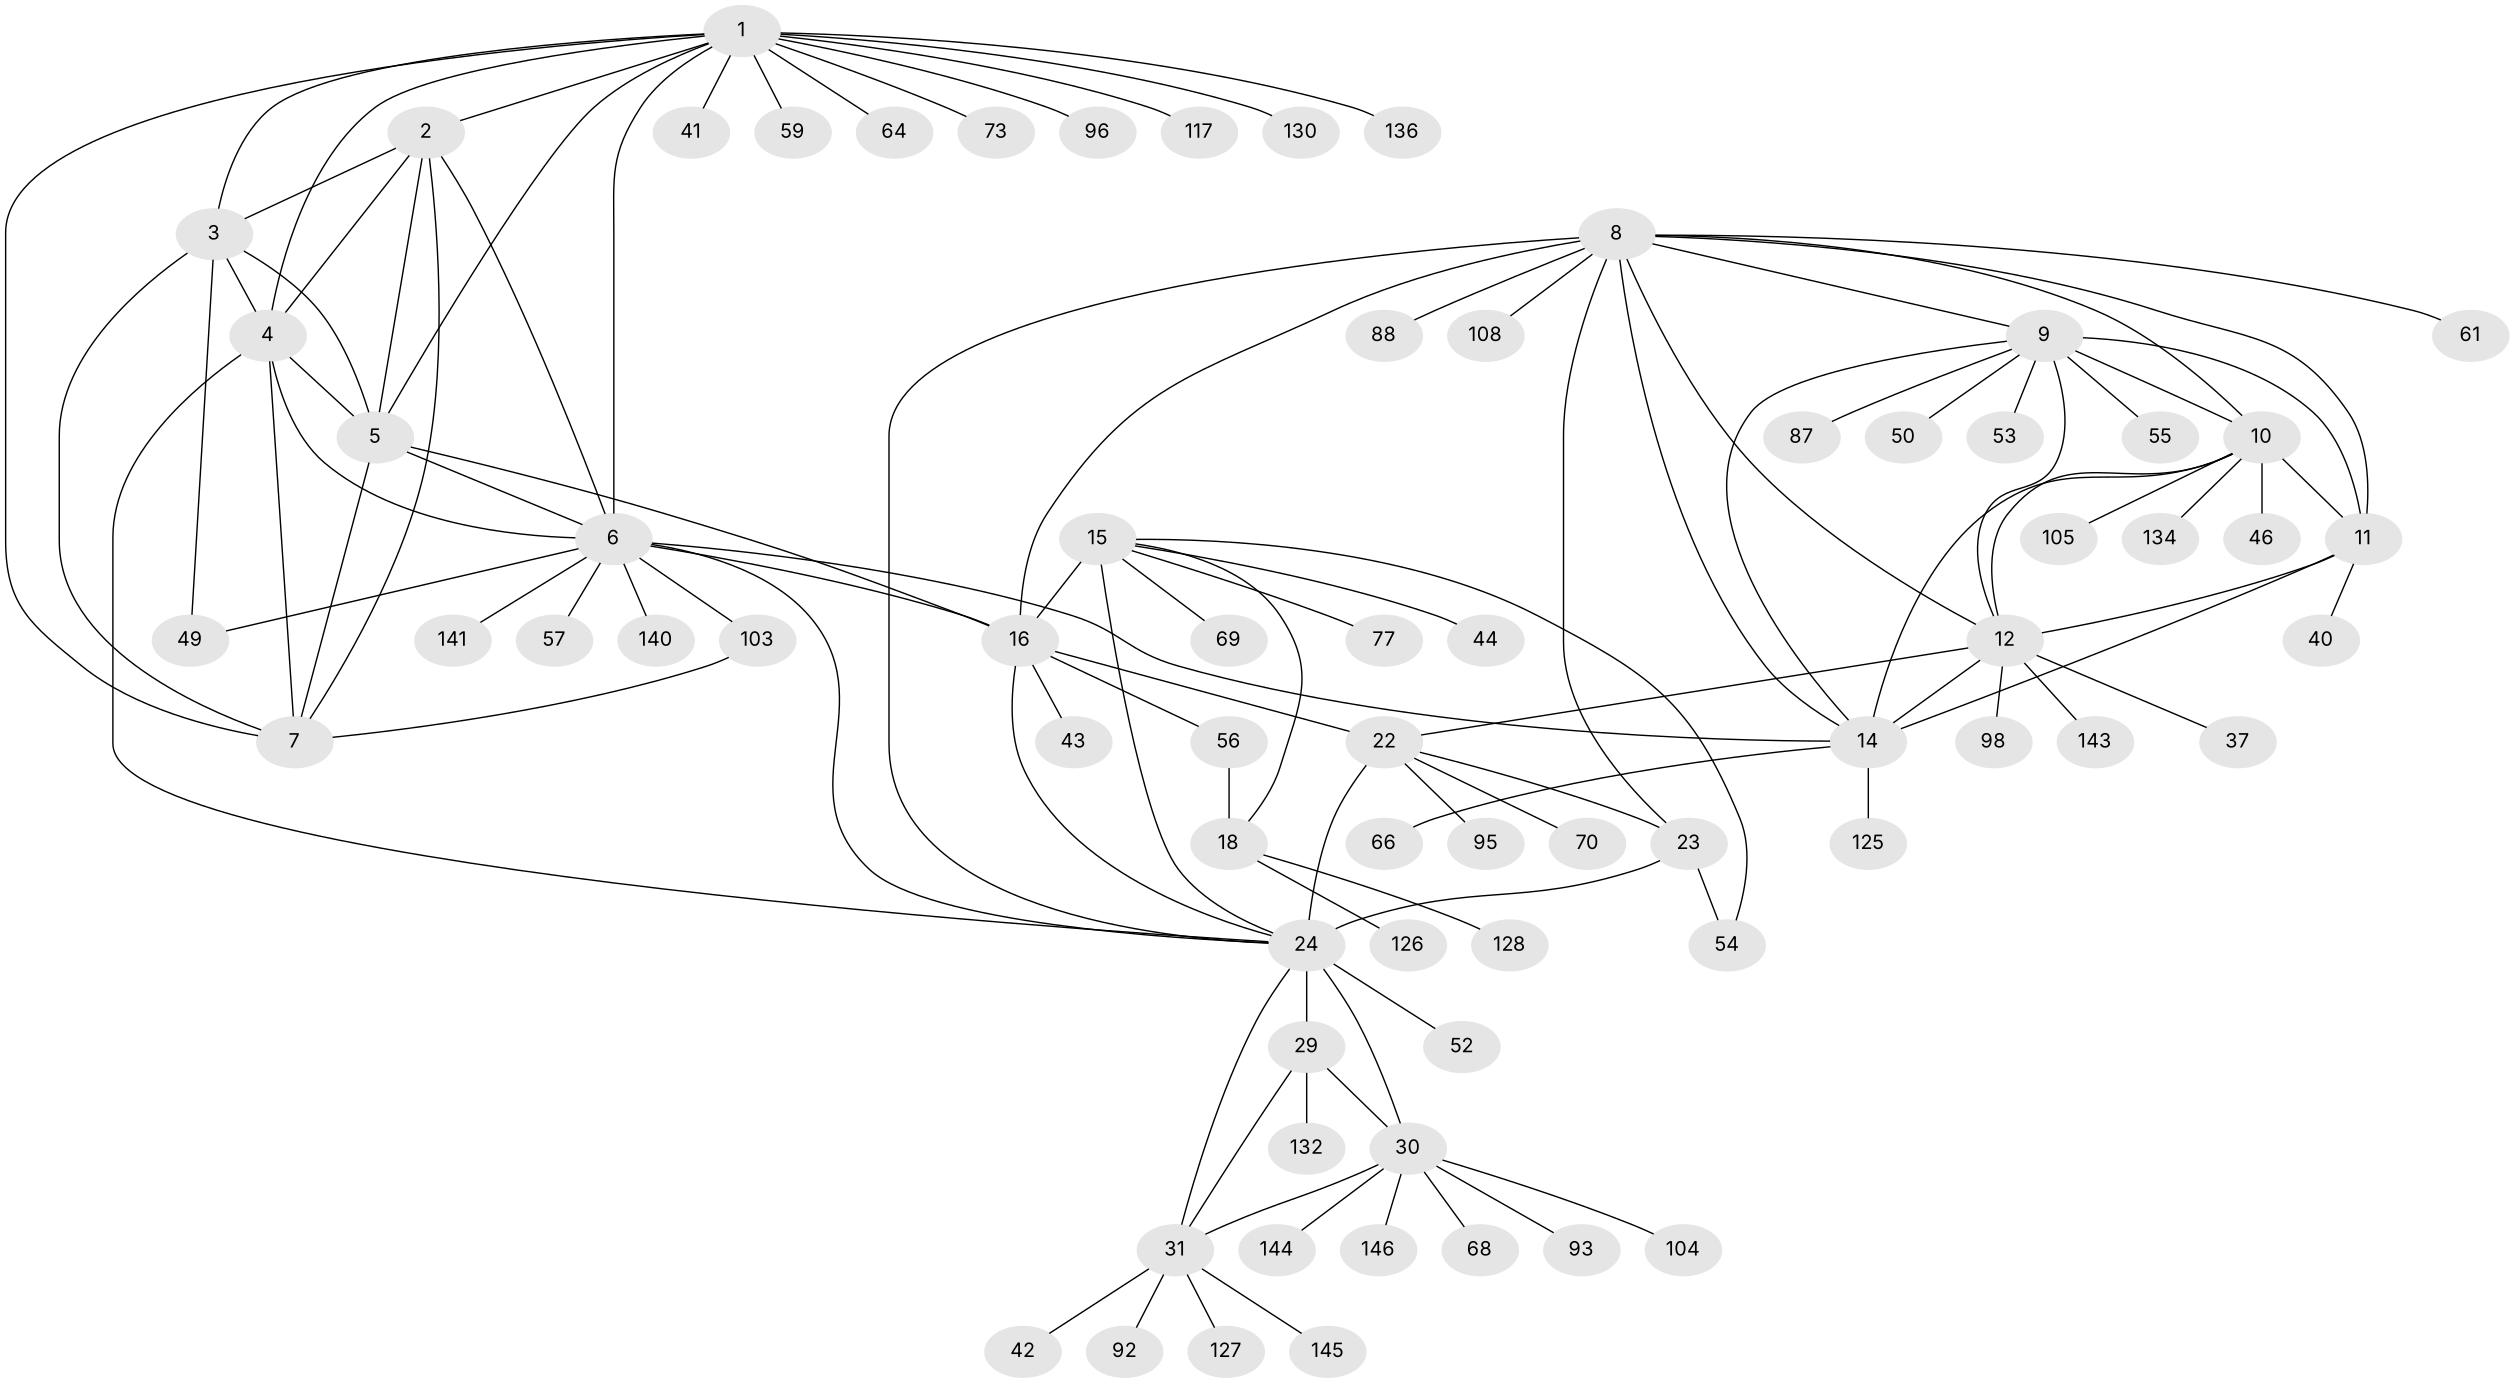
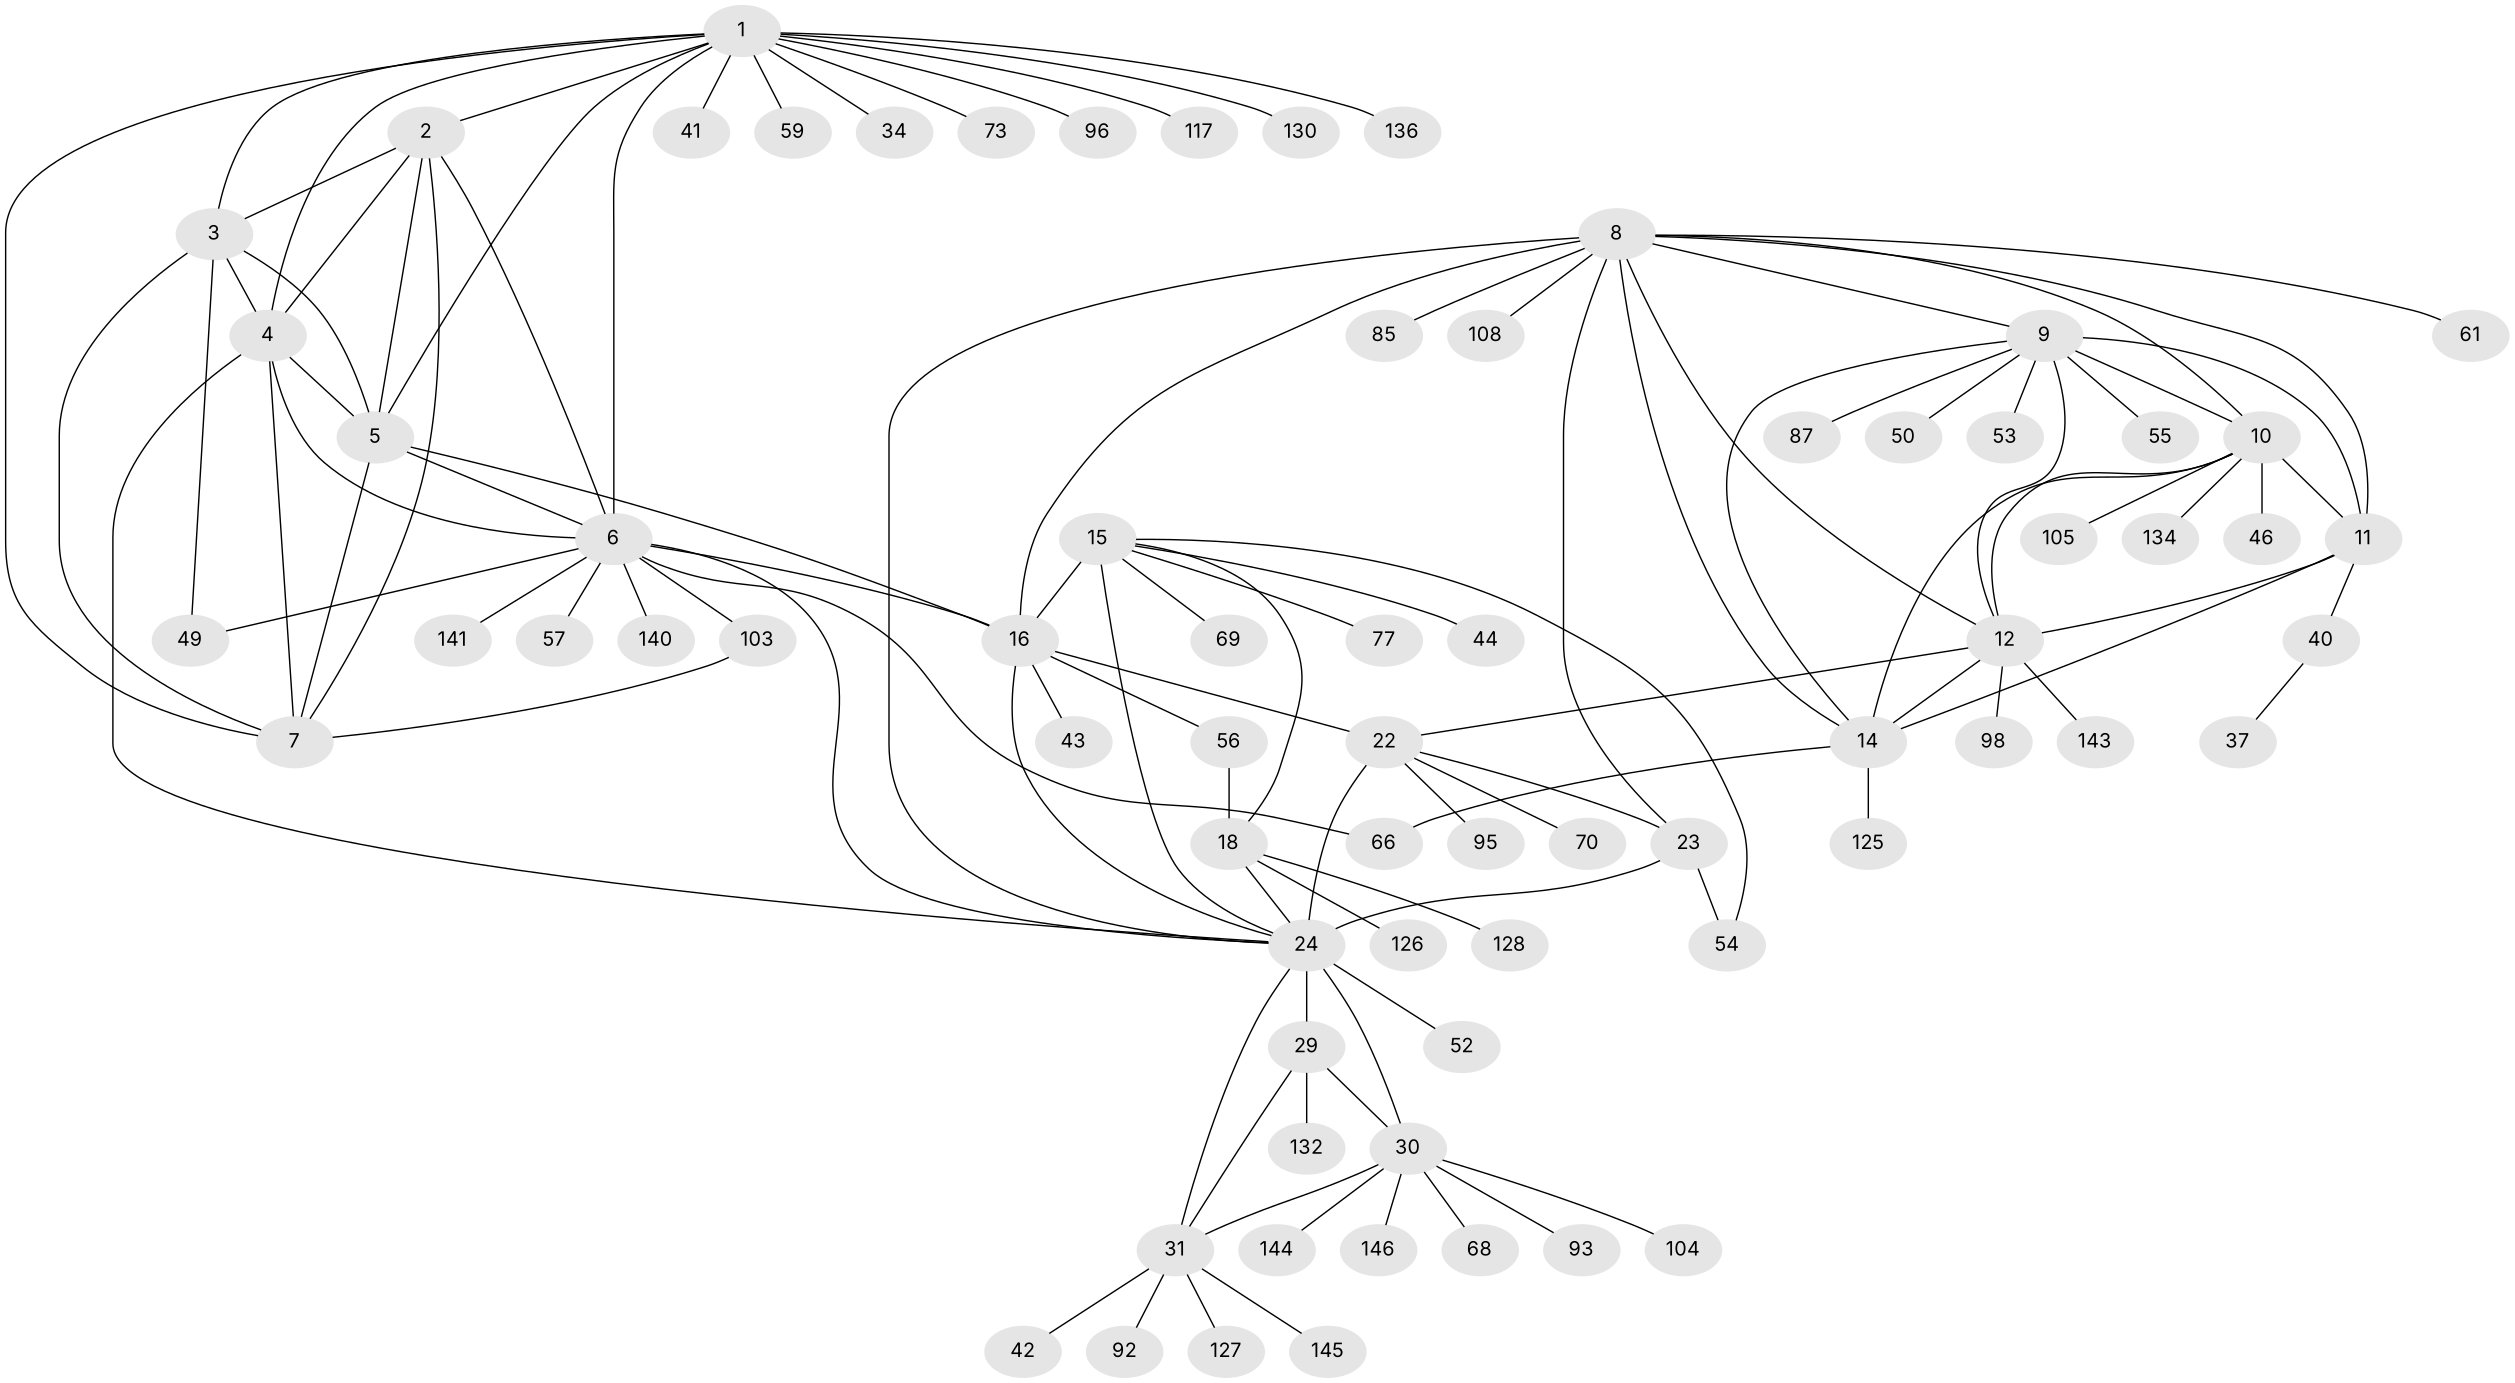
node "64": label "64" -> "34"
node "88": label "88" -> "85"
edge "6" -- "14": now "6" -- "66"
edge "12" -- "37": now "40" -- "37"
edge "18" -- "24": added
